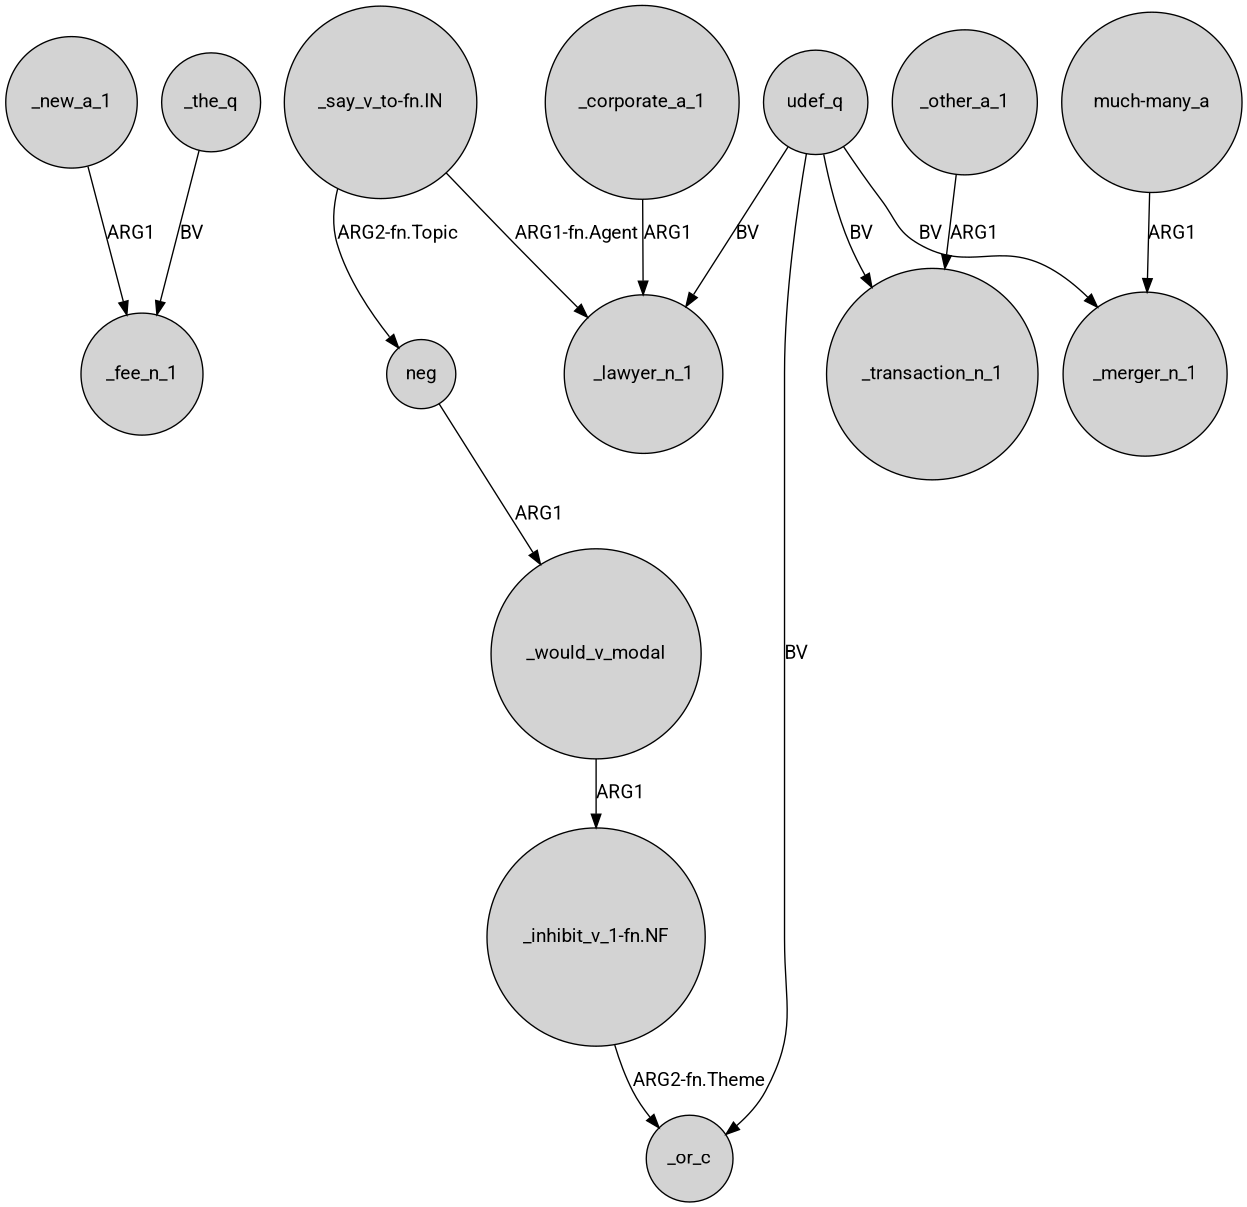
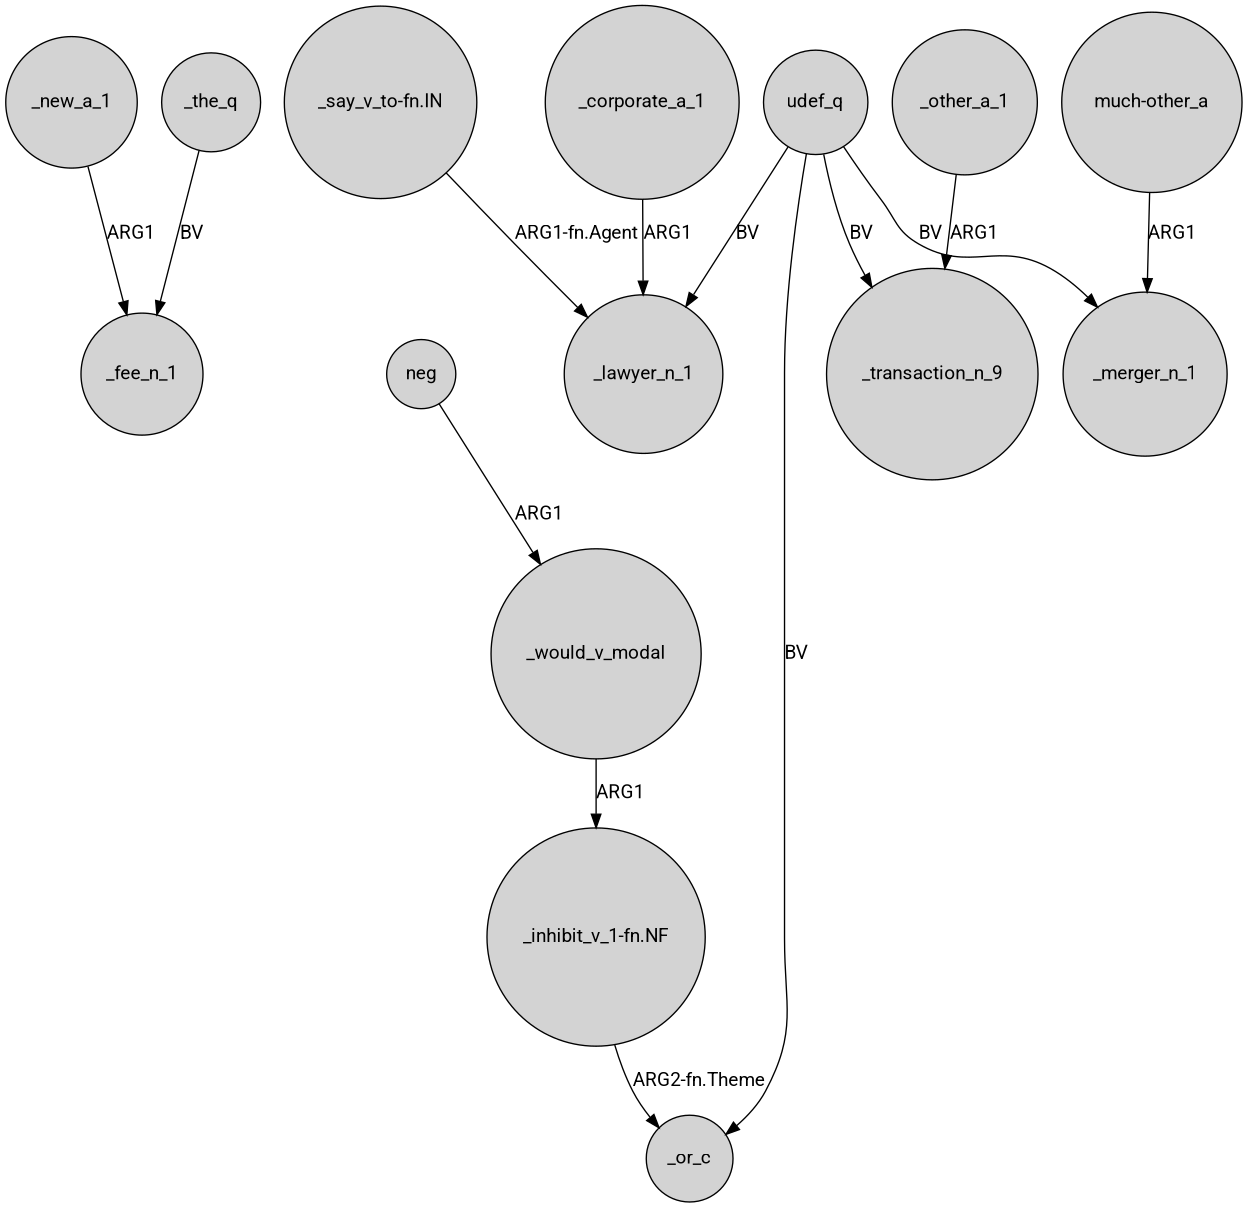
node "much-many_a": label "much-many_a" -> "much-other_a"
edge "_say_v_to-fn.IN" -> "neg": removed, label "ARG2-fn.Topic"
node "_transaction_n_1": label "_transaction_n_1" -> "_transaction_n_9"
